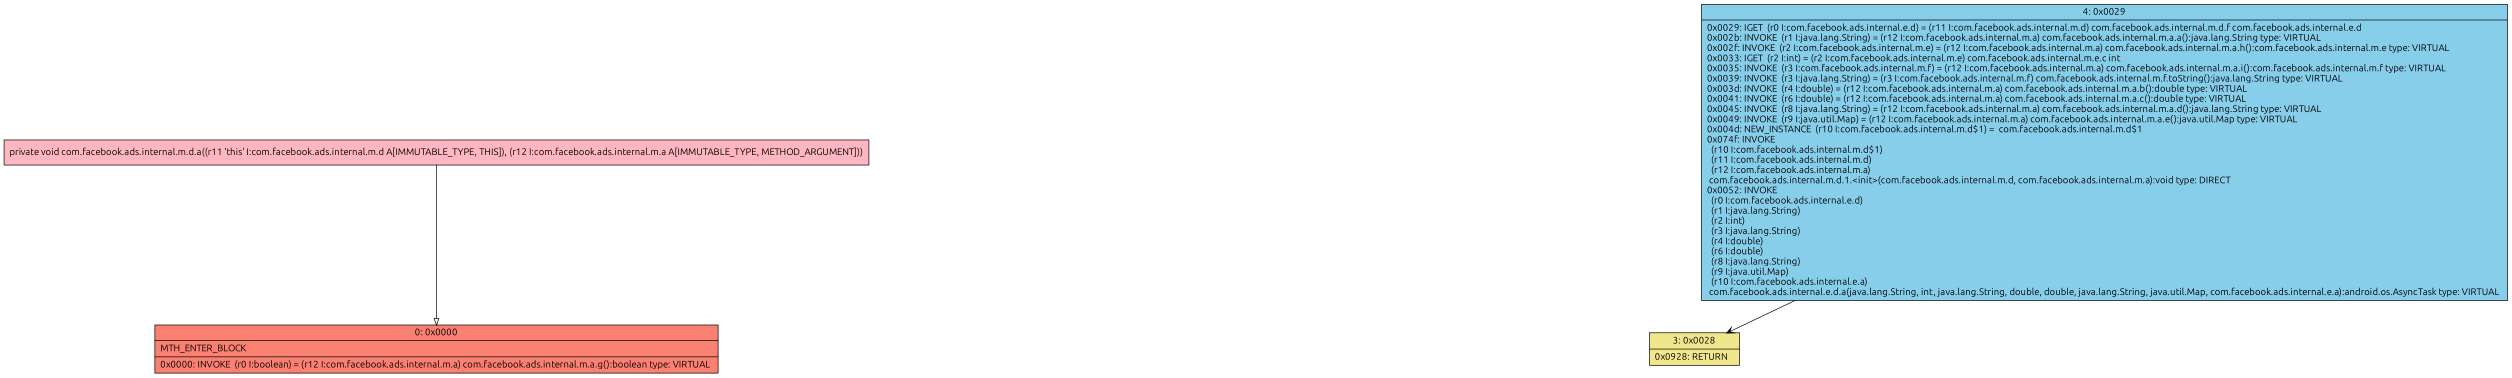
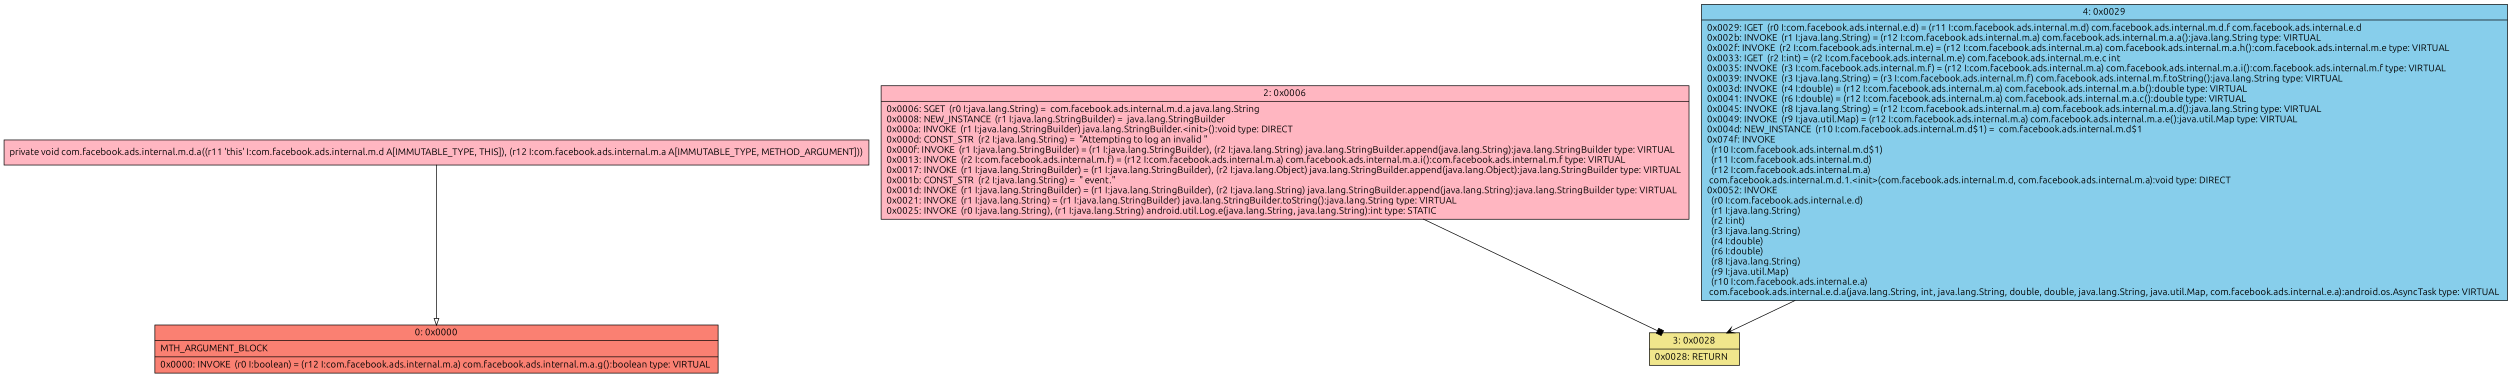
node "2: 0x0006": added
node "0: 0x0000": text "MTH_ENTER_BLOCK" -> "MTH_ARGUMENT_BLOCK"
node "3: 0x0028": text "0x0928: RETURN" -> "0x0028: RETURN"
